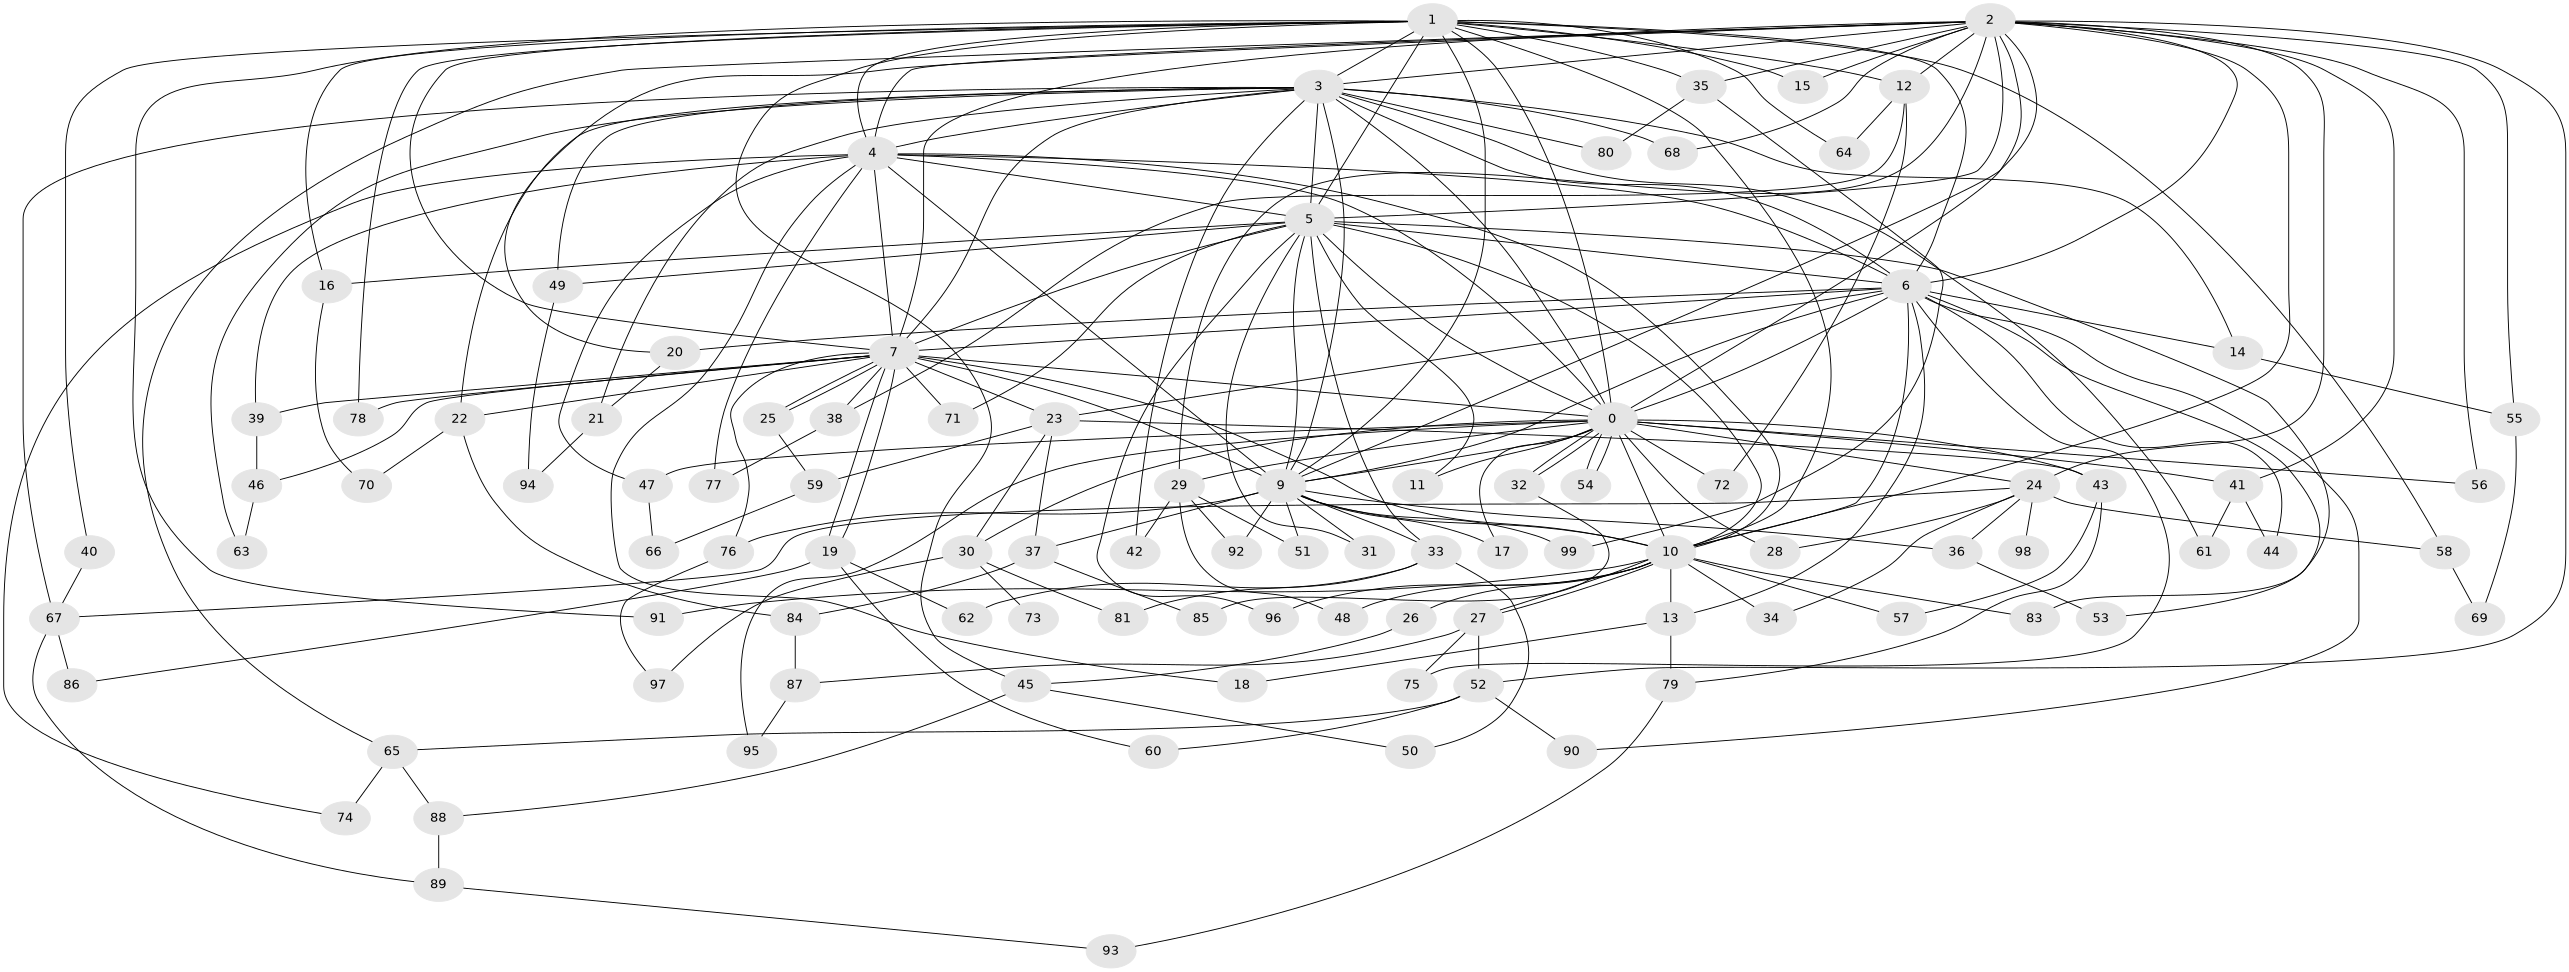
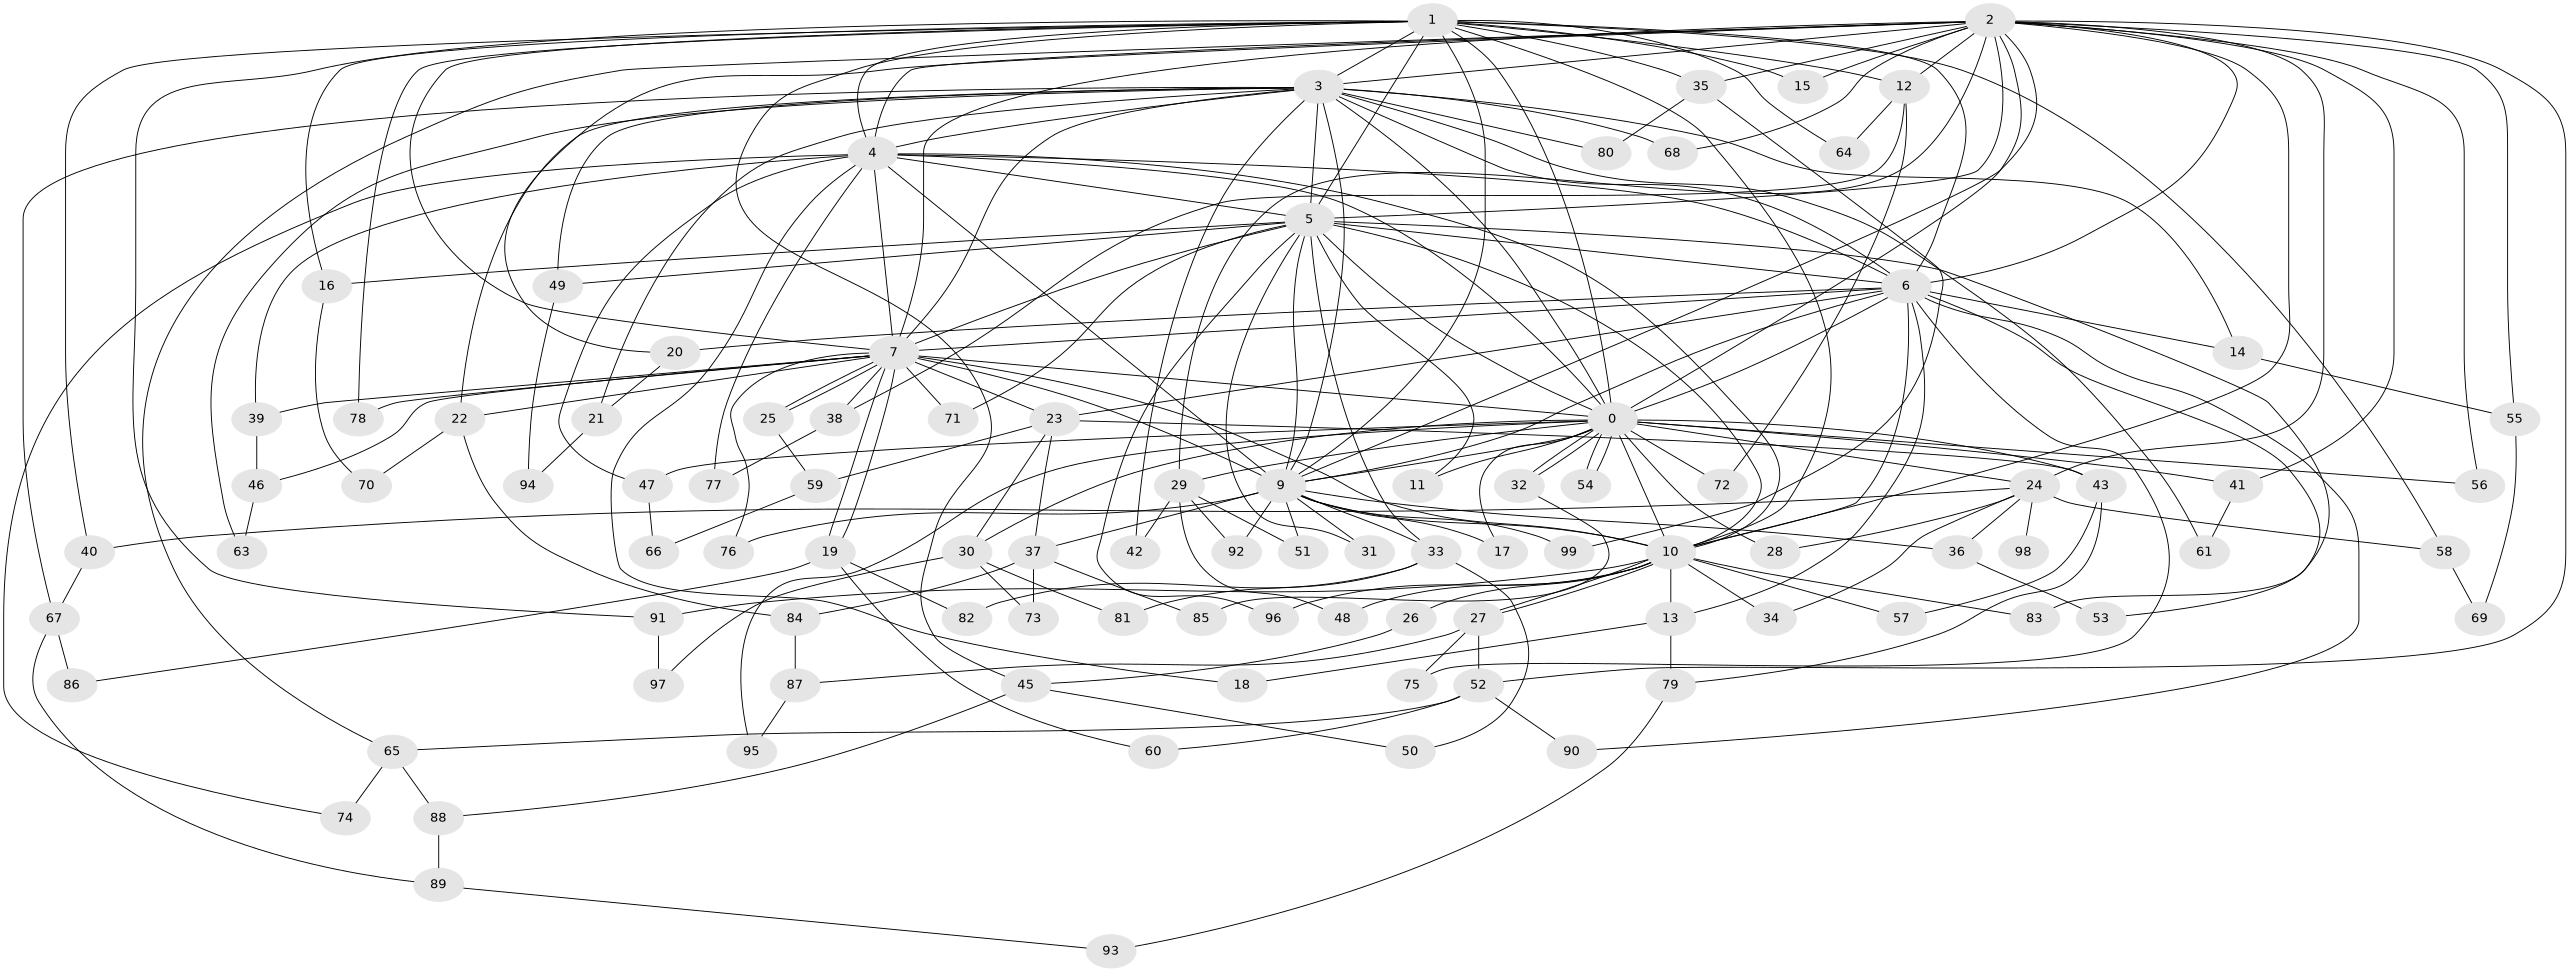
edge "24" -- "67": now "24" -- "40"
node "44": removed
edge "37" -- "73": added
edge "76" -- "97": now "91" -- "97"
node "62": label "62" -> "82"
